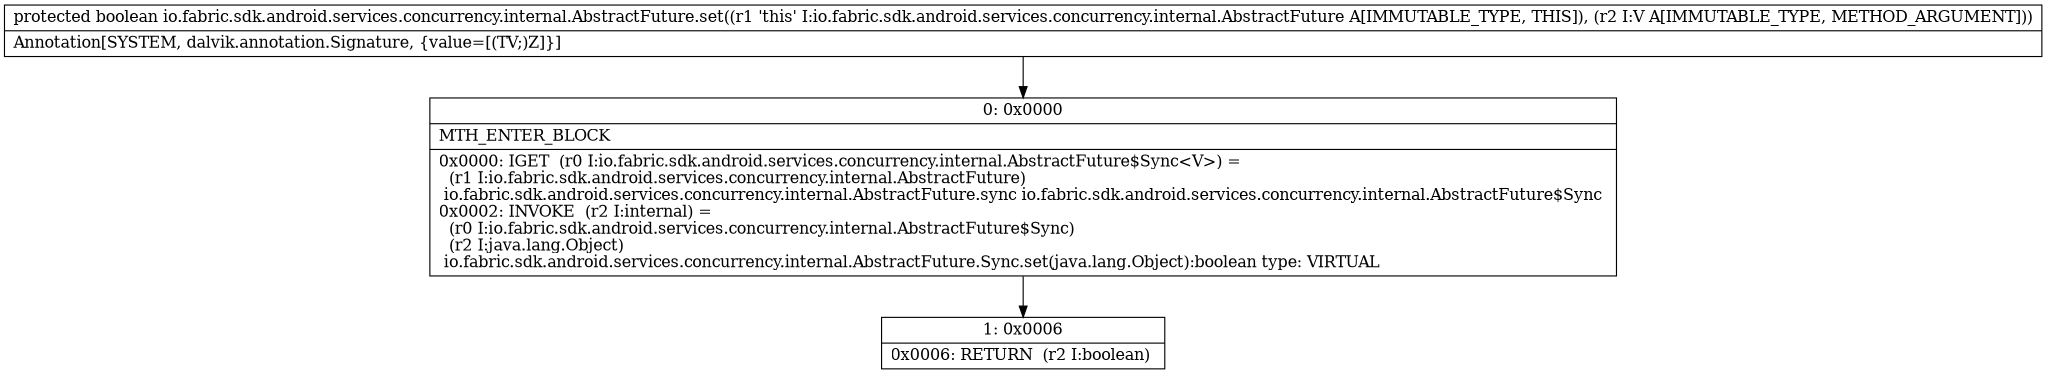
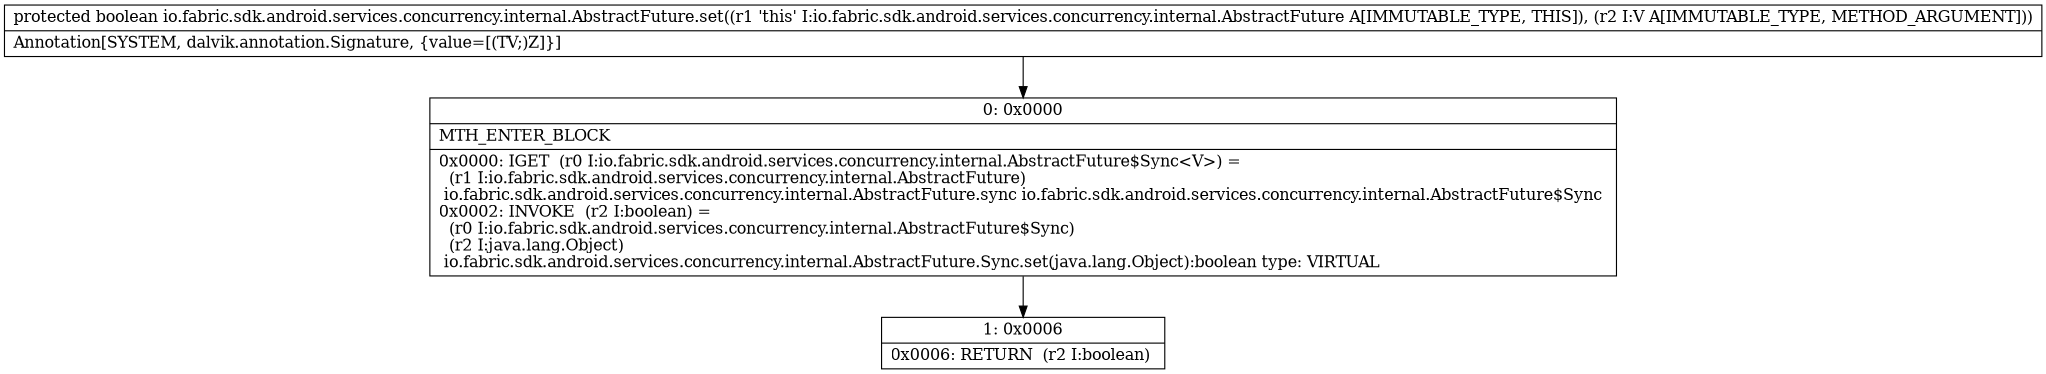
node "0: 0x0000": text "0x0002: INVOKE  (r2 I:internal) =" -> "0x0002: INVOKE  (r2 I:boolean) ="
